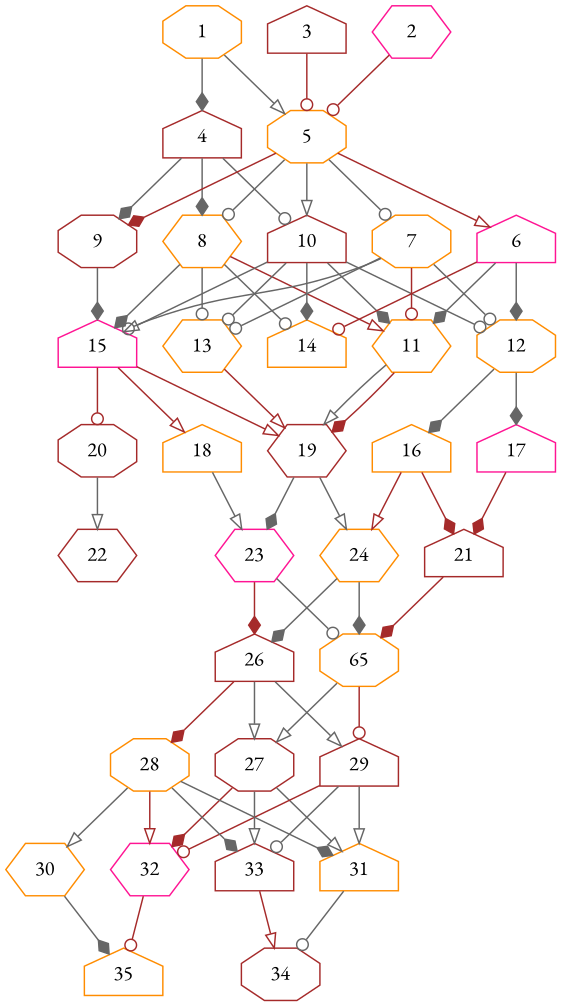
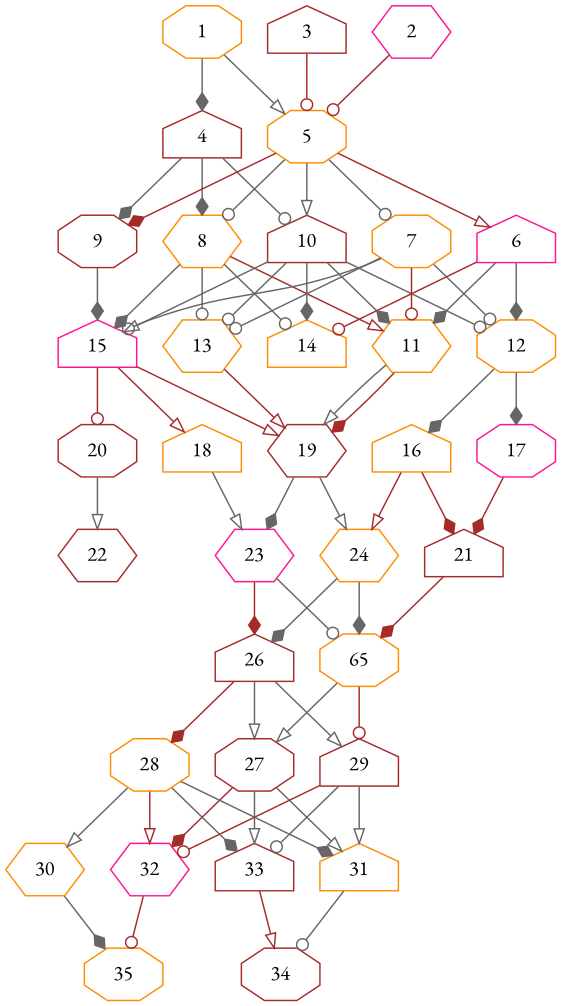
node "17": shape house -> octagon
node "35": shape house -> octagon
